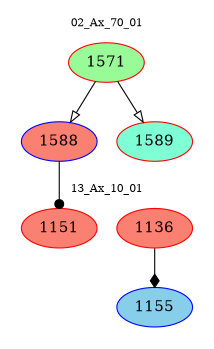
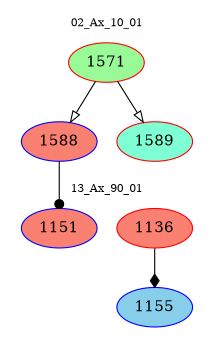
cluster "02_Ax_70_01": label "02_Ax_70_01" -> "02_Ax_10_01"
cluster "13_Ax_10_01": label "13_Ax_10_01" -> "13_Ax_90_01"
node "1151": color red -> blue
